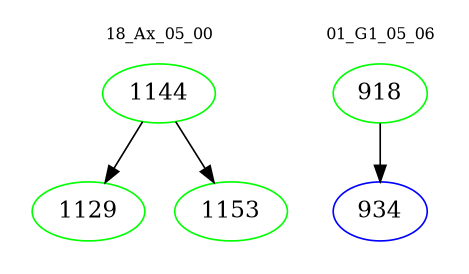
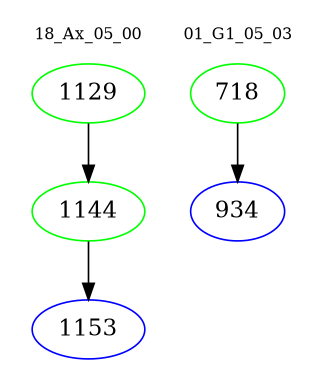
cluster "01_G1_05_06": label "01_G1_05_06" -> "01_G1_05_03"
node "918": label "918" -> "718"
edge "1144" -> "1129": reversed
node "1153": color green -> blue
